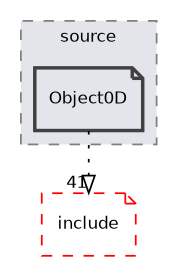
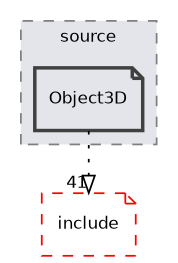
node "Object0D": label "Object0D" -> "Object3D"
